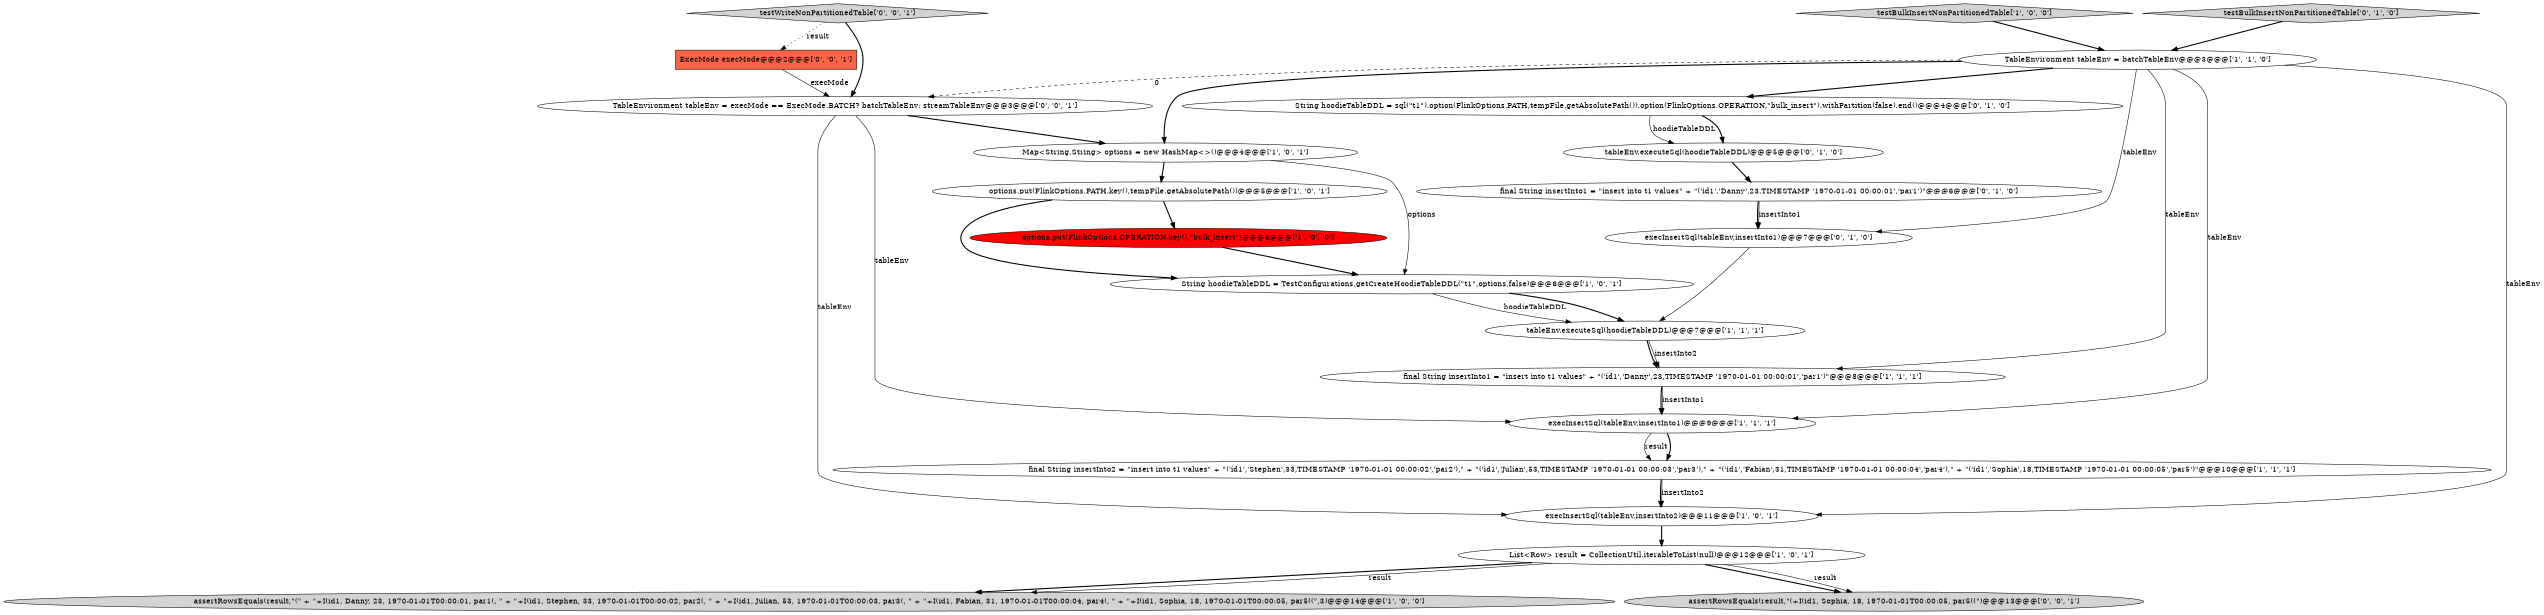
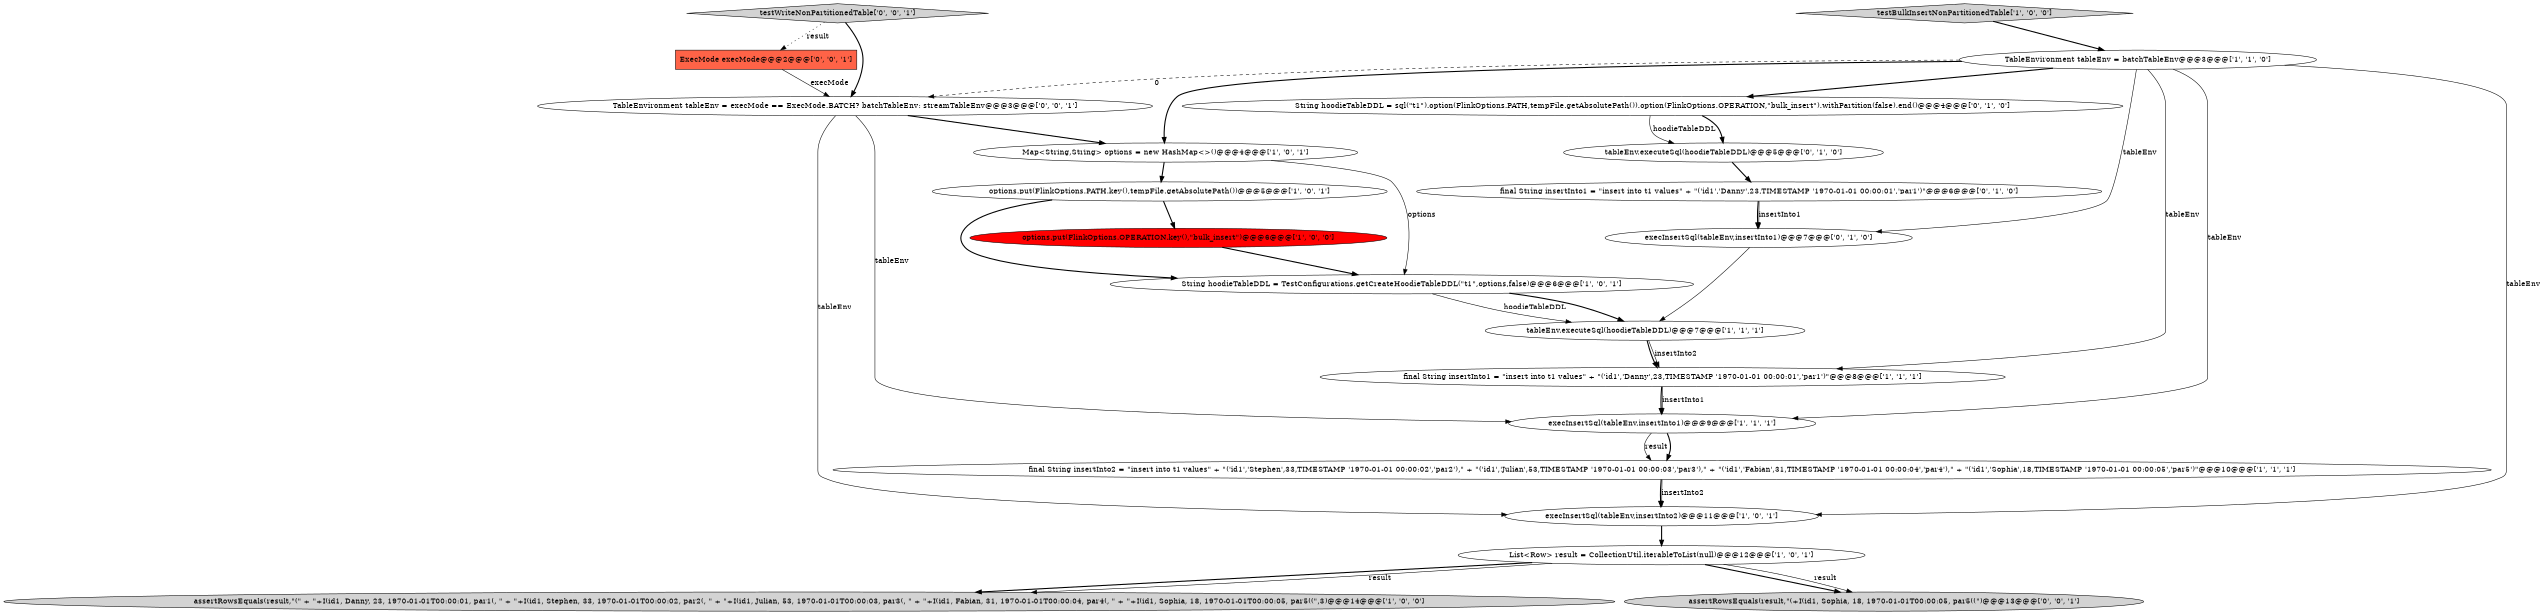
node "testBulkInsertNonPartitionedTable['0', '1', '0']": removed
